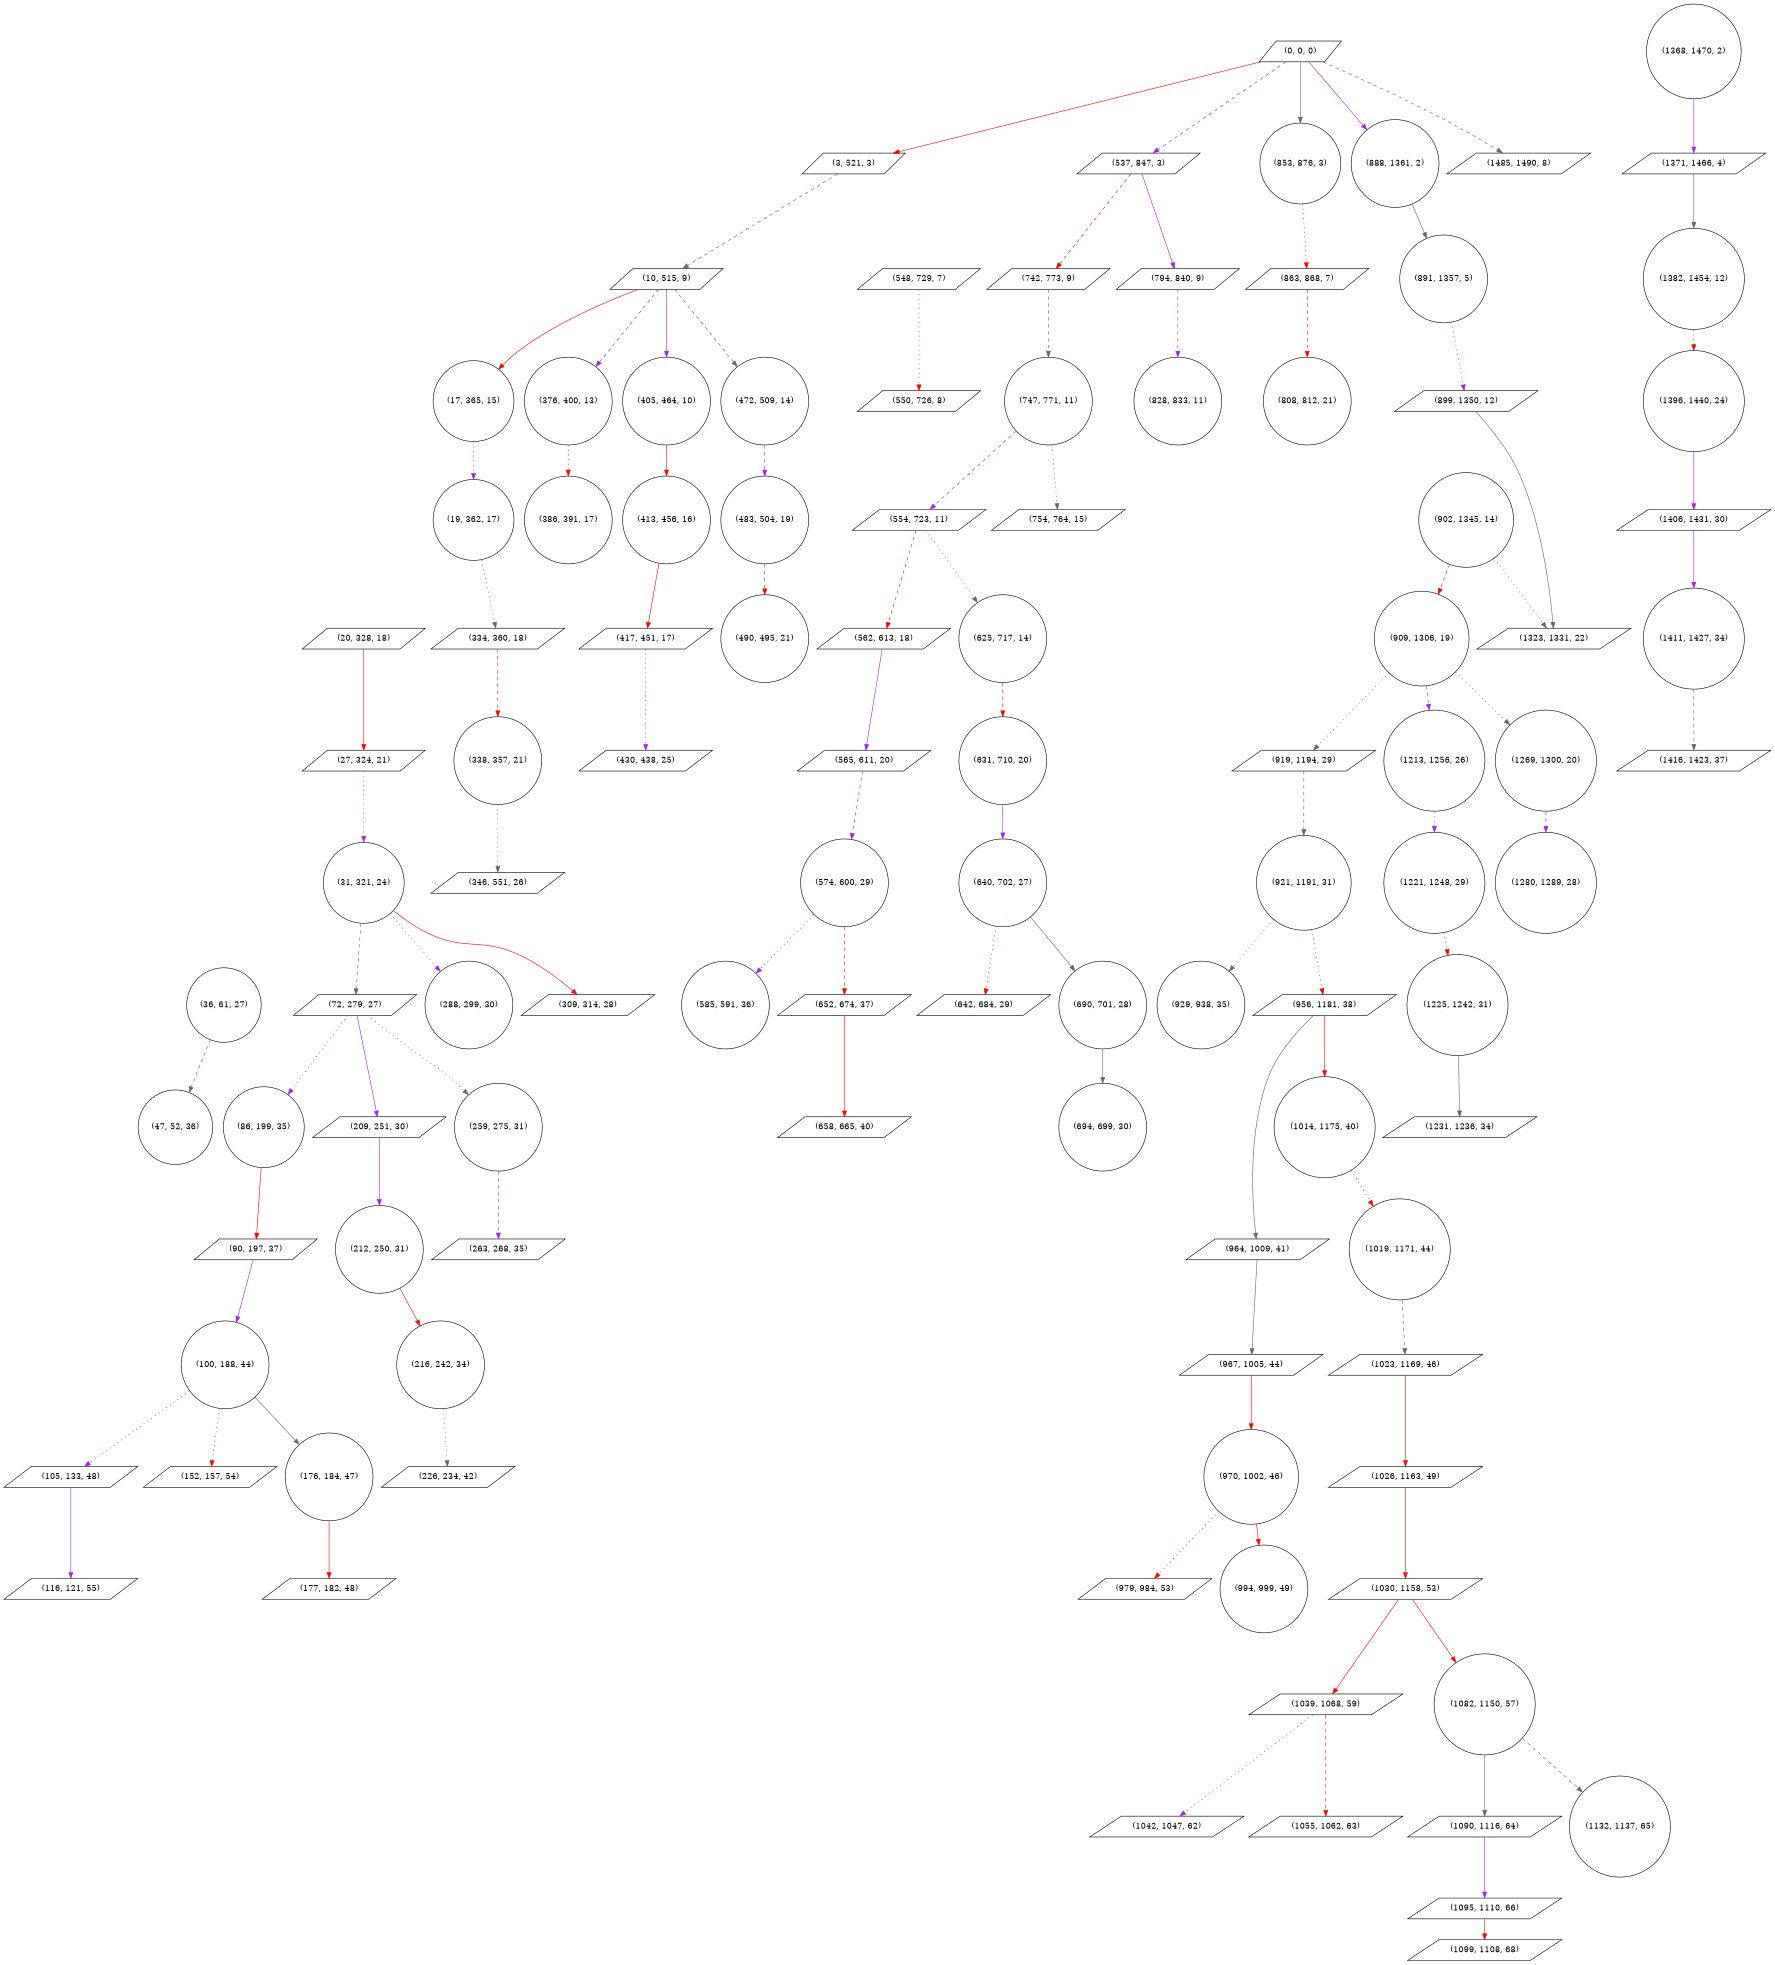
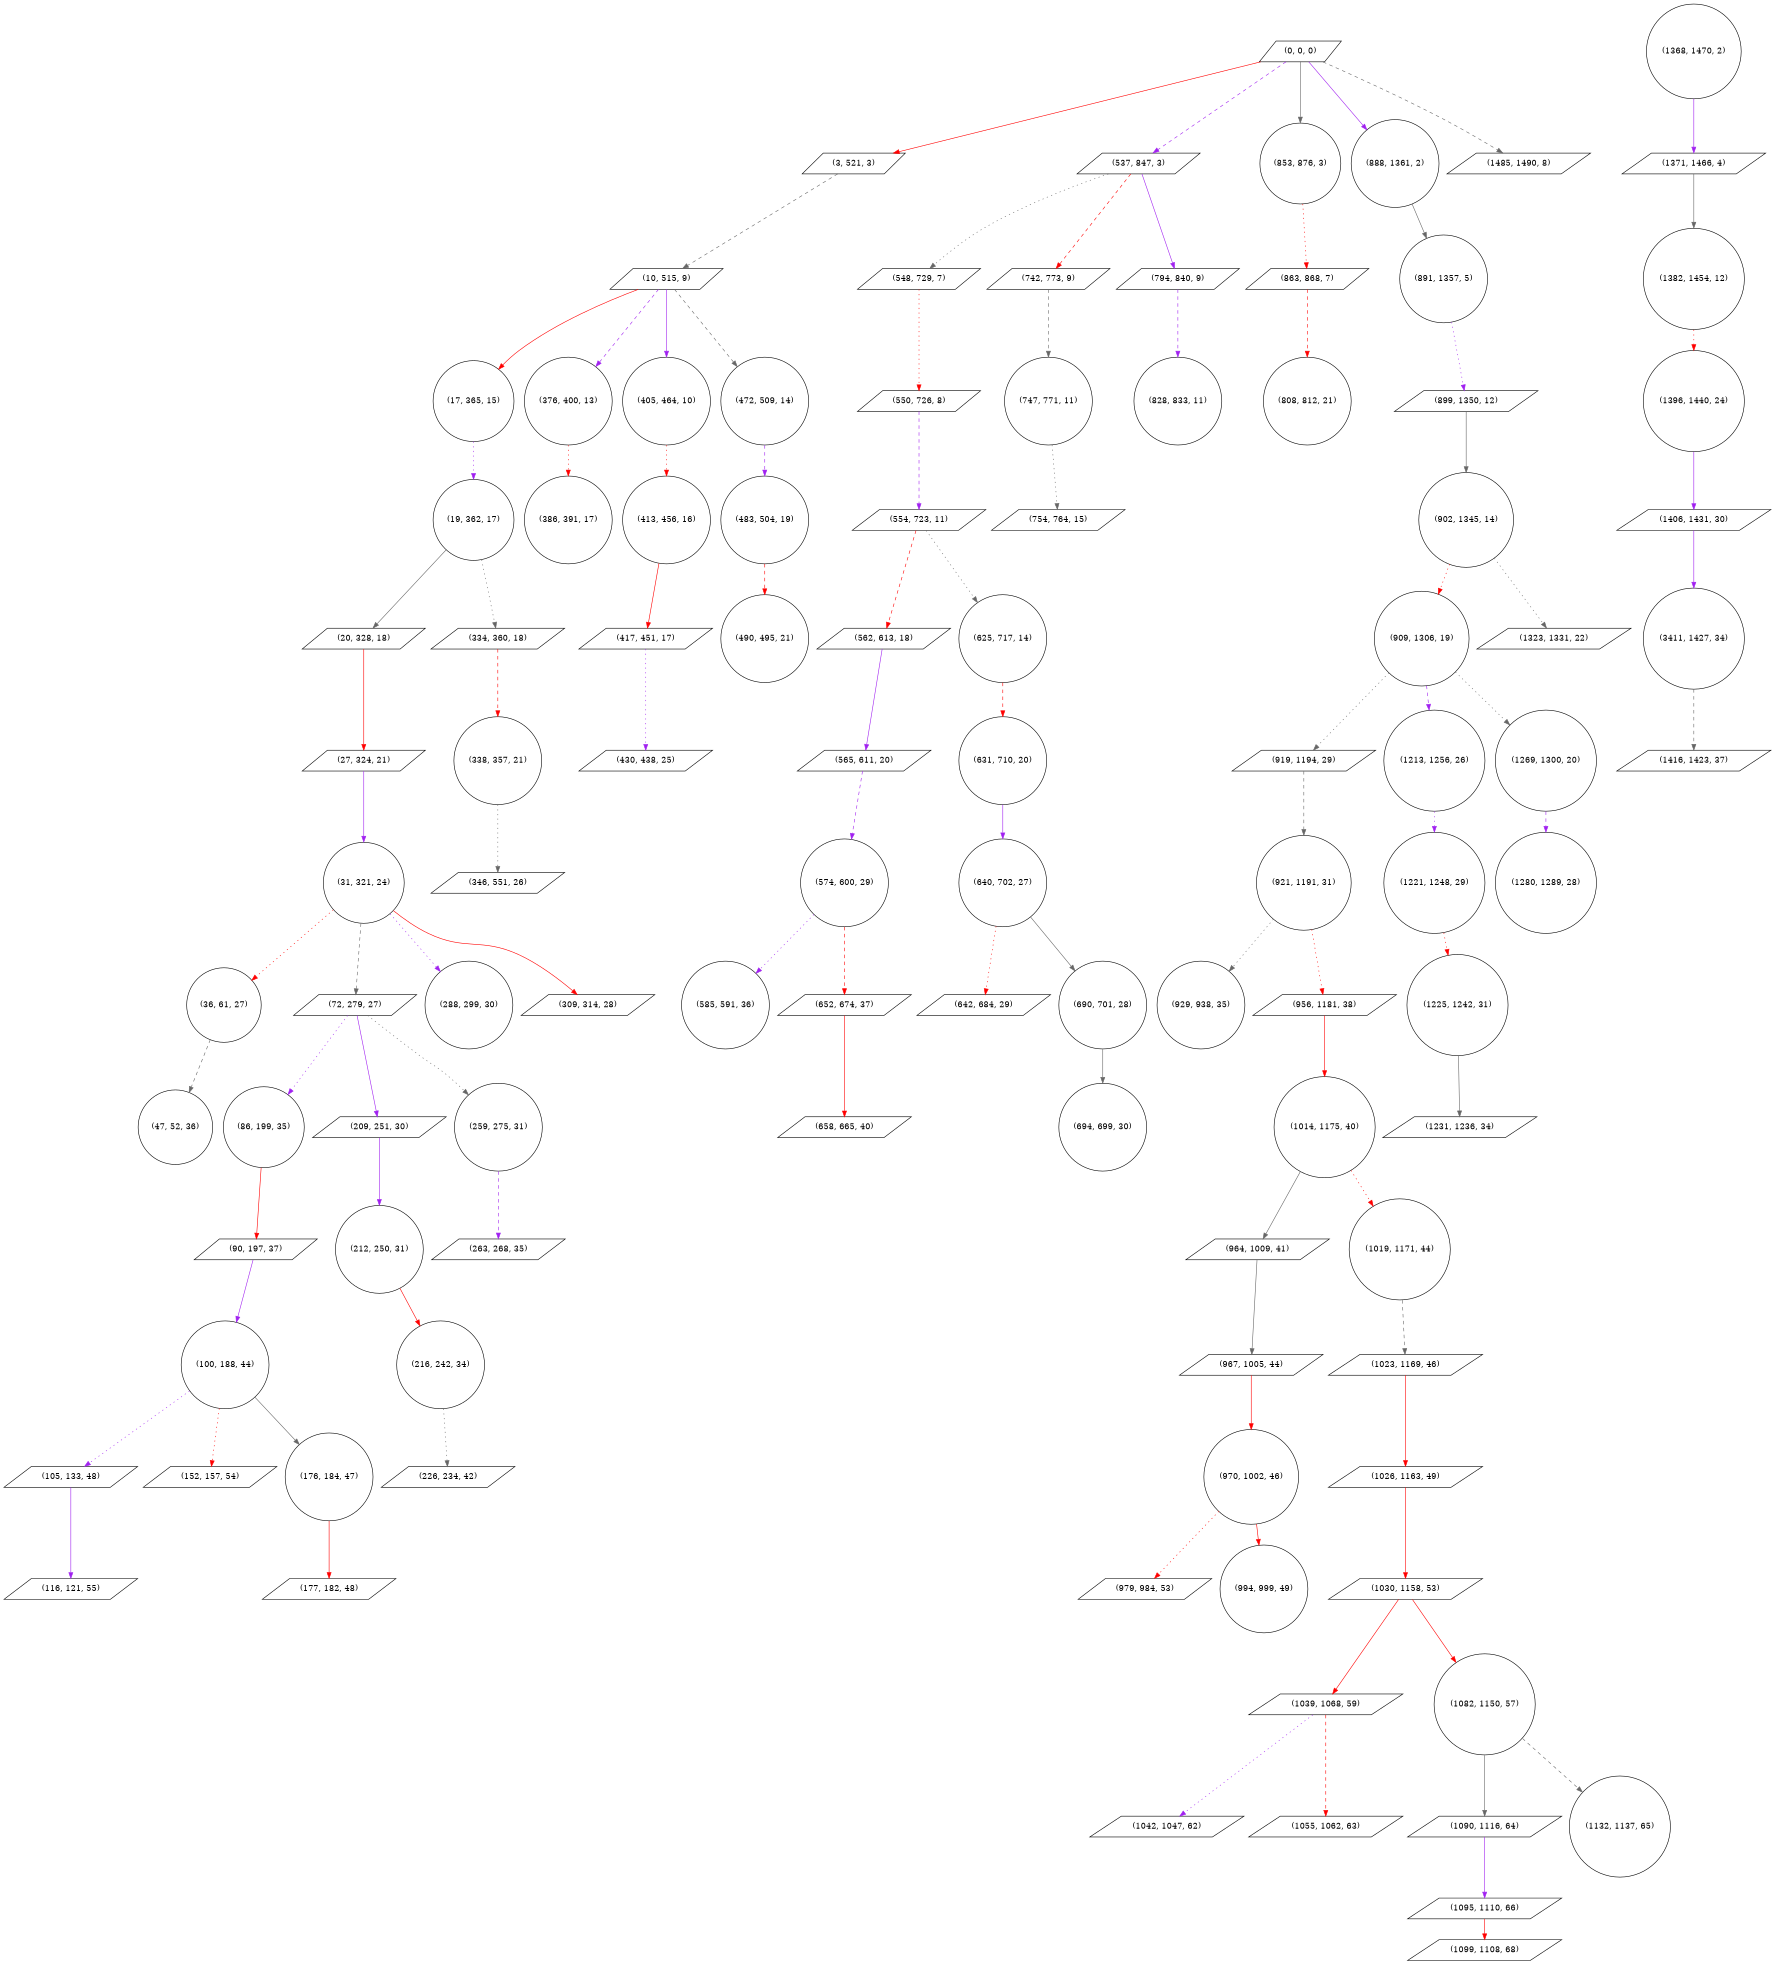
edge "(537, 847, 3)" -> "(548, 729, 7)": added
edge "(405, 464, 10)" -> "(413, 456, 16)": style solid -> dotted
edge "(747, 771, 11)" -> "(554, 723, 11)": now "(550, 726, 8)" -> "(554, 723, 11)"
edge "(899, 1350, 12)" -> "(1323, 1331, 22)": now "(899, 1350, 12)" -> "(902, 1345, 14)"
edge "(902, 1345, 14)" -> "(909, 1306, 19)": style dashed -> dotted
edge "(19, 362, 17)" -> "(20, 328, 18)": added
node "(1411, 1427, 34)": label "(1411, 1427, 34)" -> "(3411, 1427, 34)"
edge "(27, 324, 21)" -> "(31, 321, 24)": style dotted -> solid
edge "(31, 321, 24)" -> "(36, 61, 27)": added
edge "(956, 1181, 38)" -> "(964, 1009, 41)": now "(1014, 1175, 40)" -> "(964, 1009, 41)"
